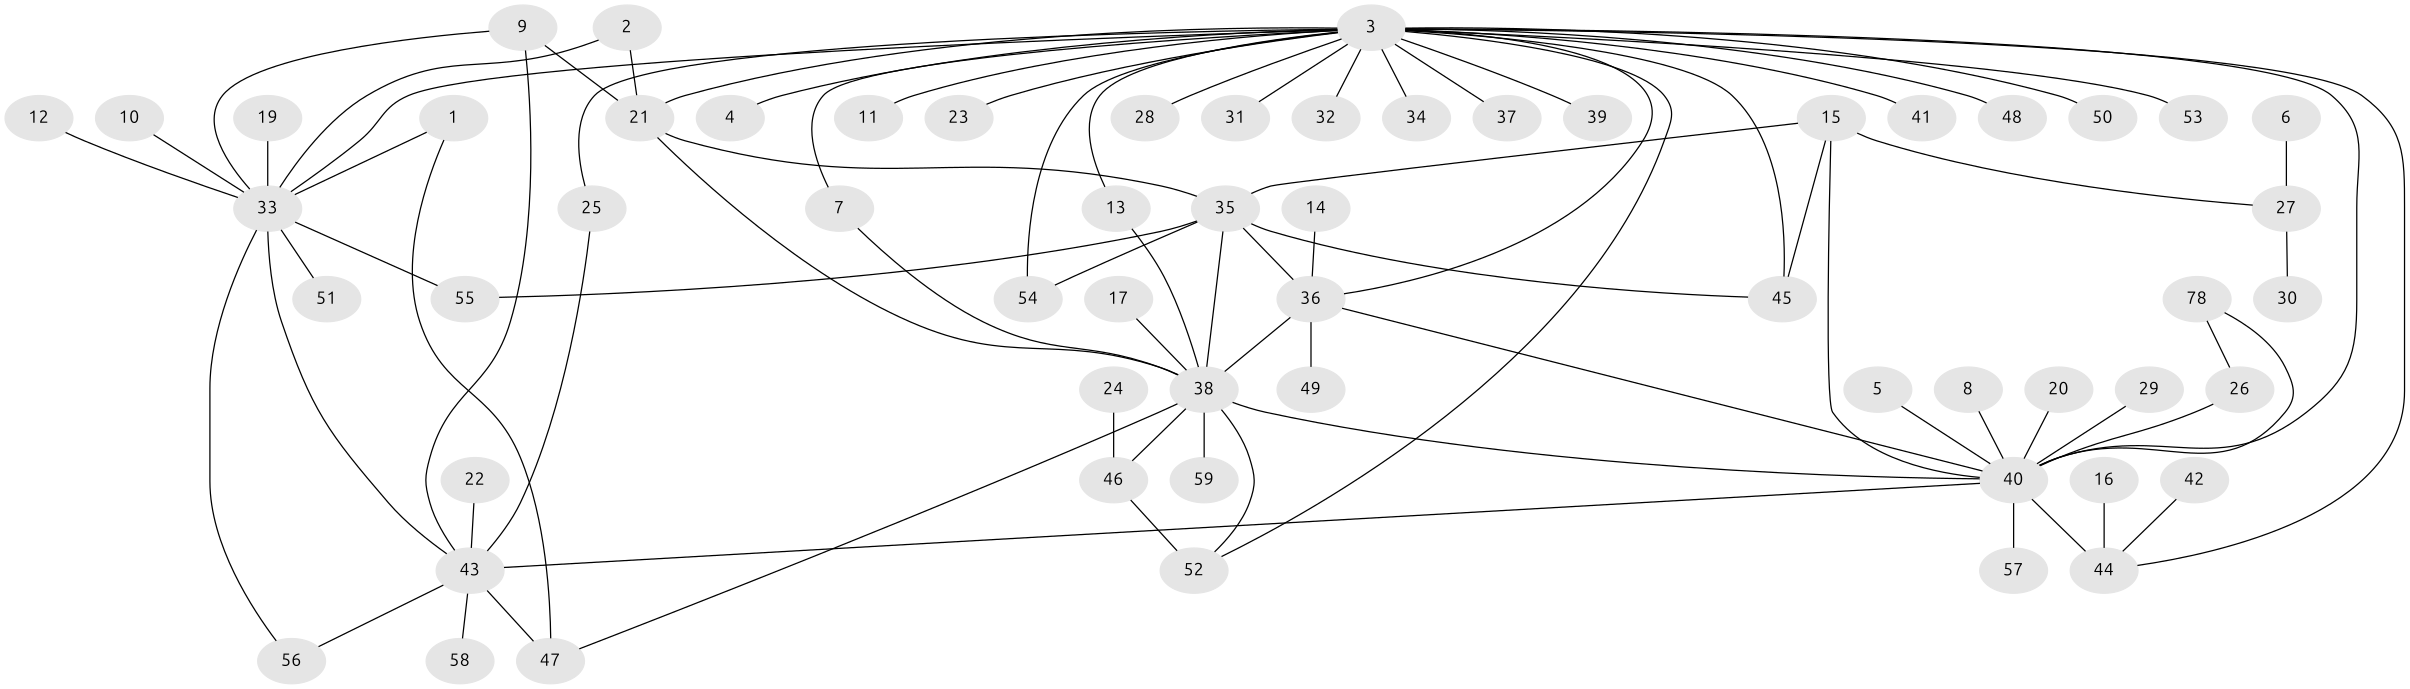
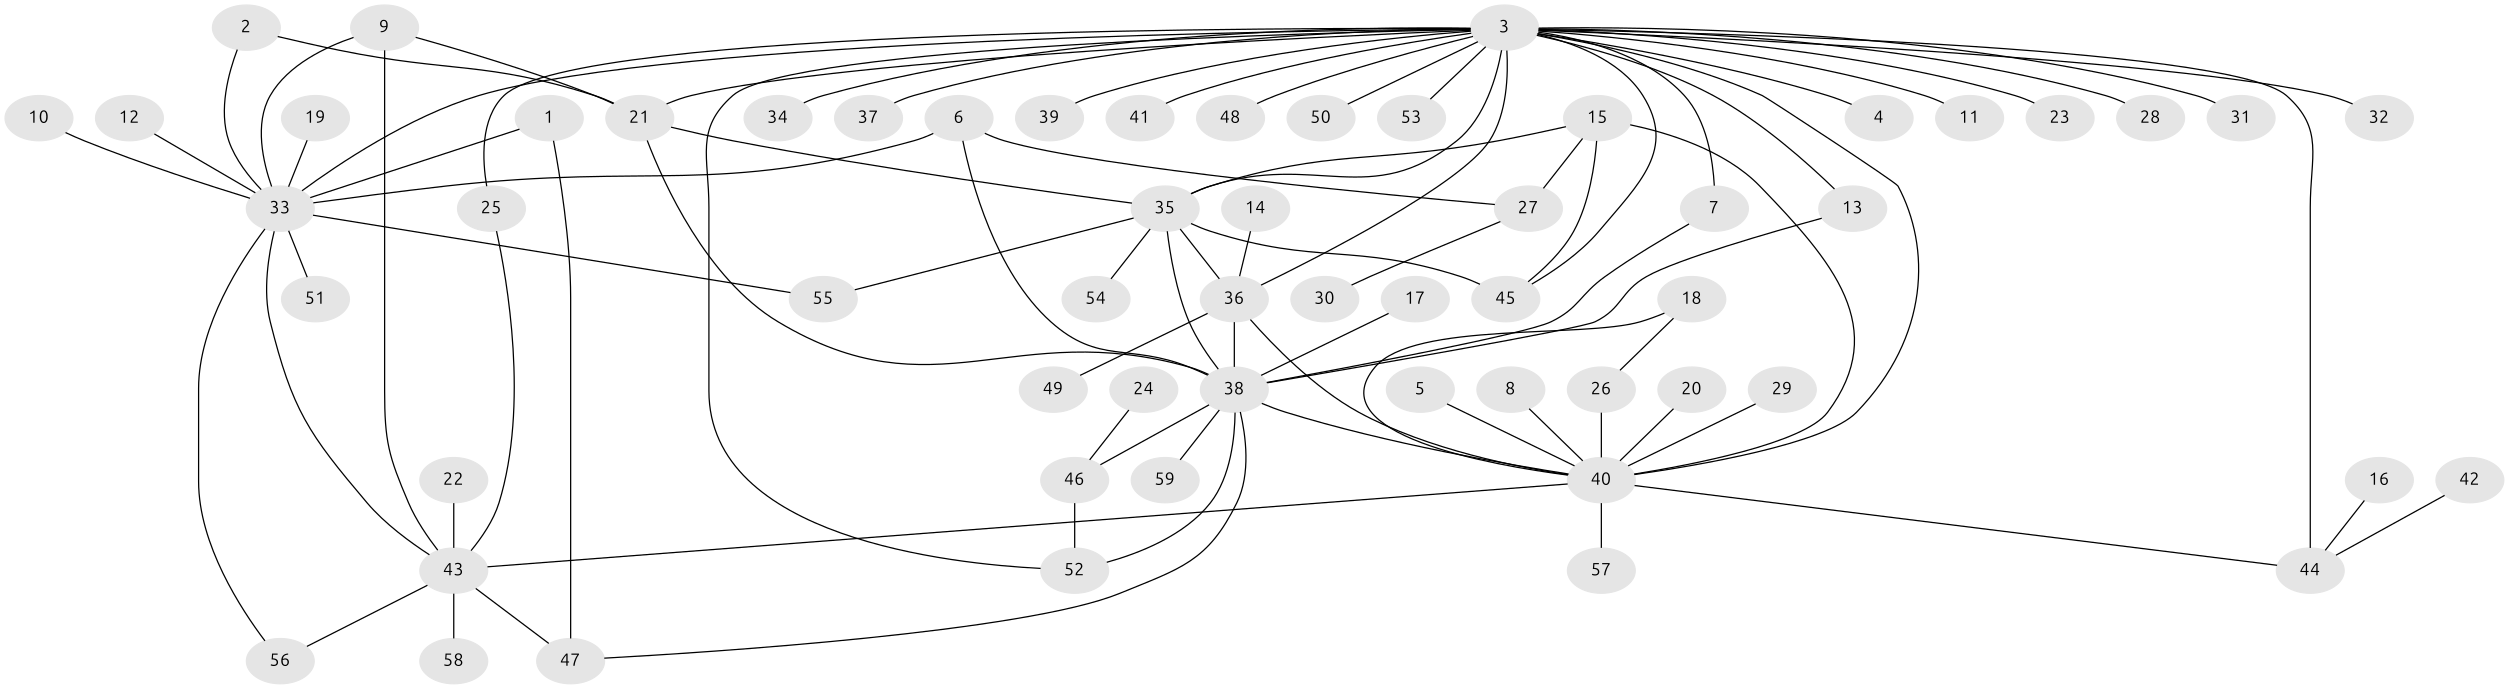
edge "3" -- "54": now "3" -- "35"
edge "6" -- "33": added
node "78": label "78" -> "18"
edge "6" -- "38": added
